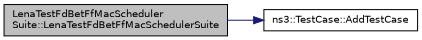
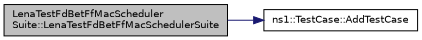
node "ns3::TestCase::AddTestCase": label "ns3::TestCase::AddTestCase" -> "ns1::TestCase::AddTestCase"
